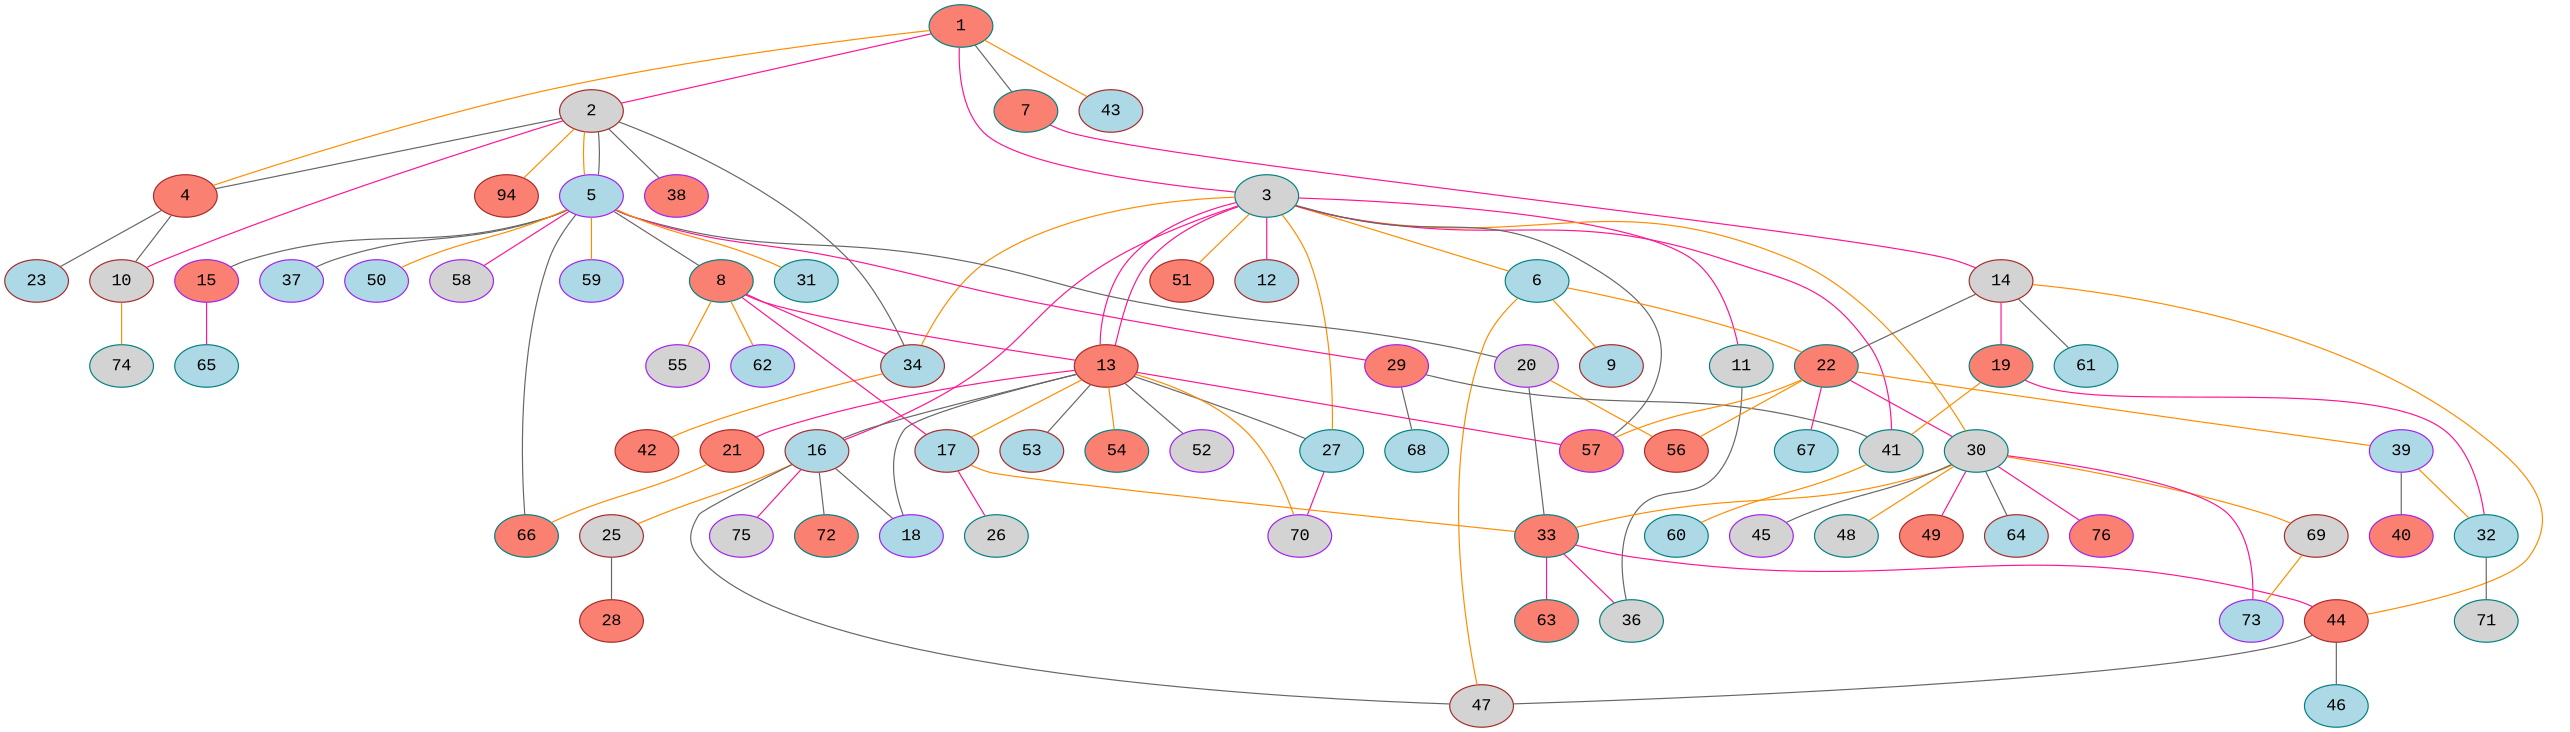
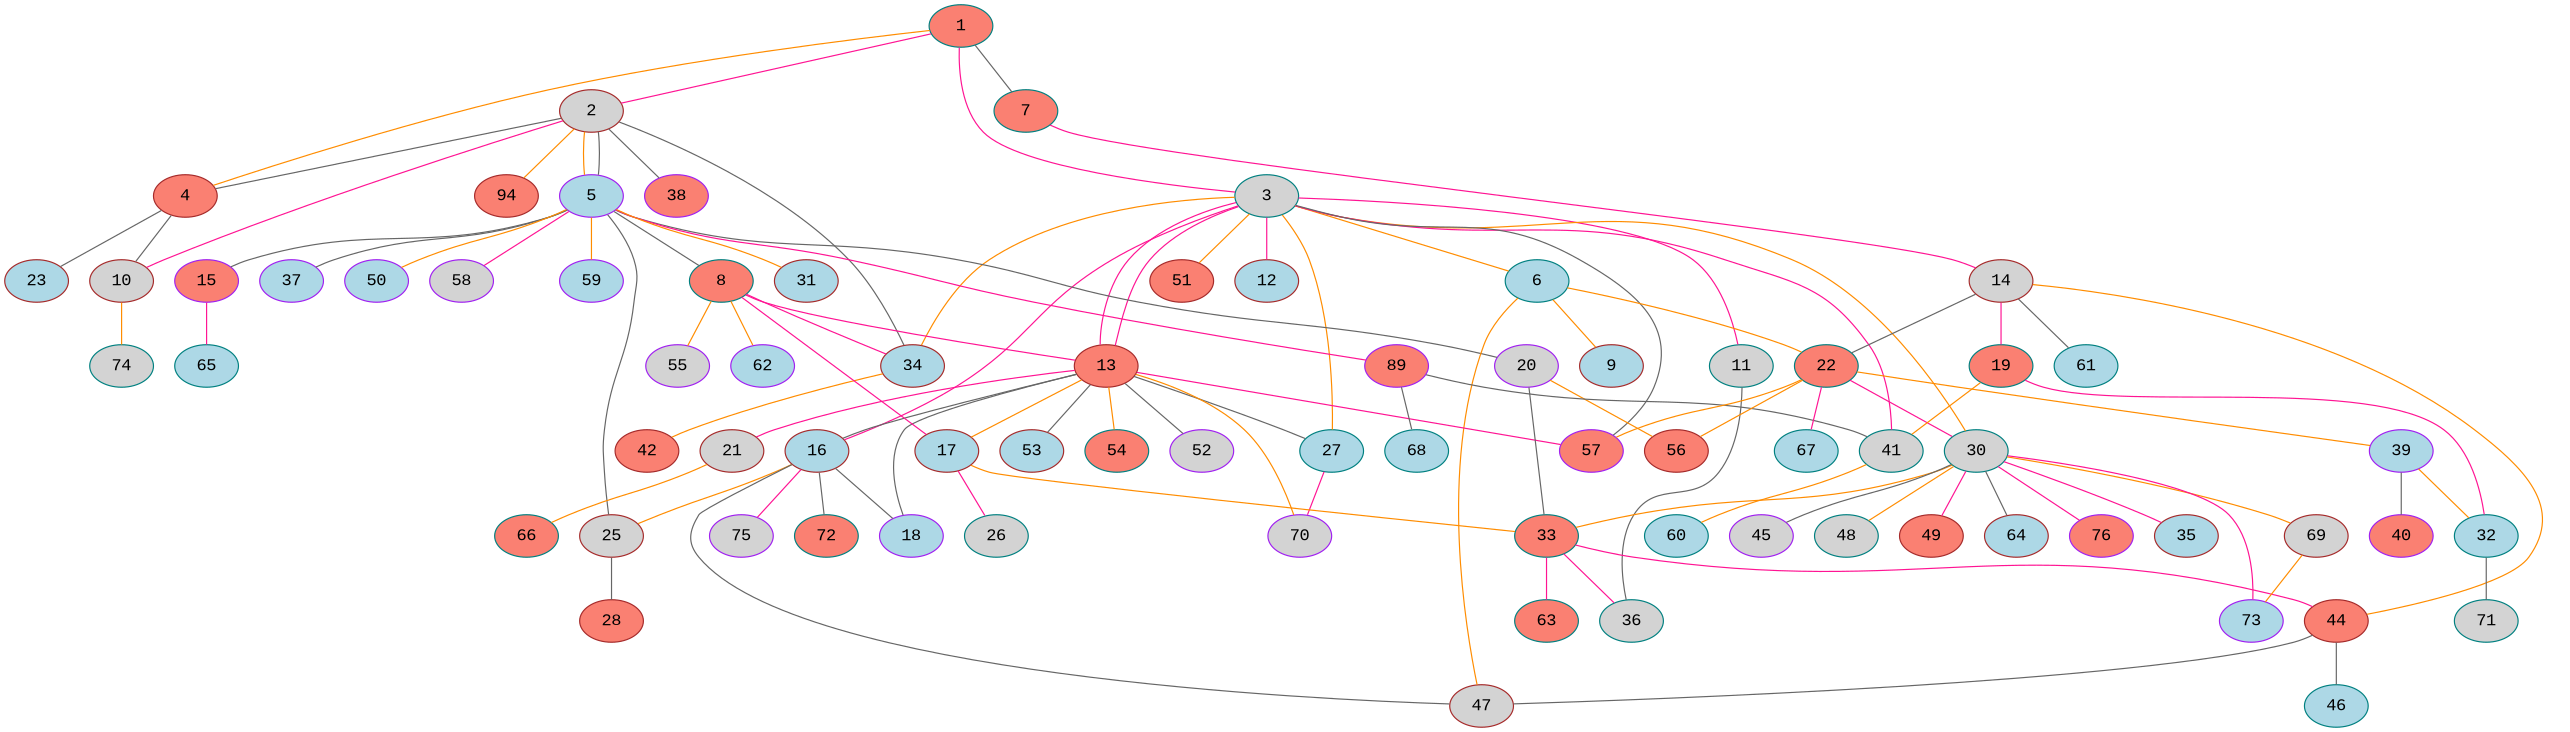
node "43": removed
node "31": color teal -> brown
edge "5" -- "66": now "5" -- "25"
node "29": label "29" -> "89"
node "21": fillcolor salmon -> lightgrey
node "35": added
